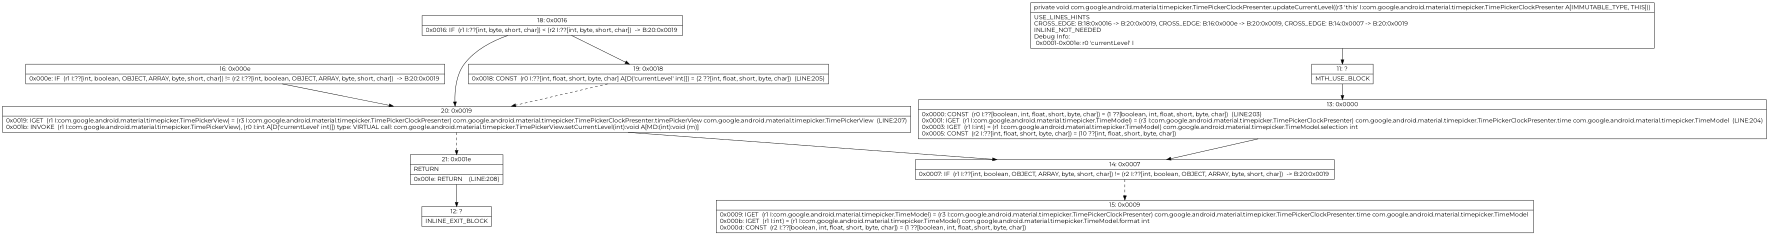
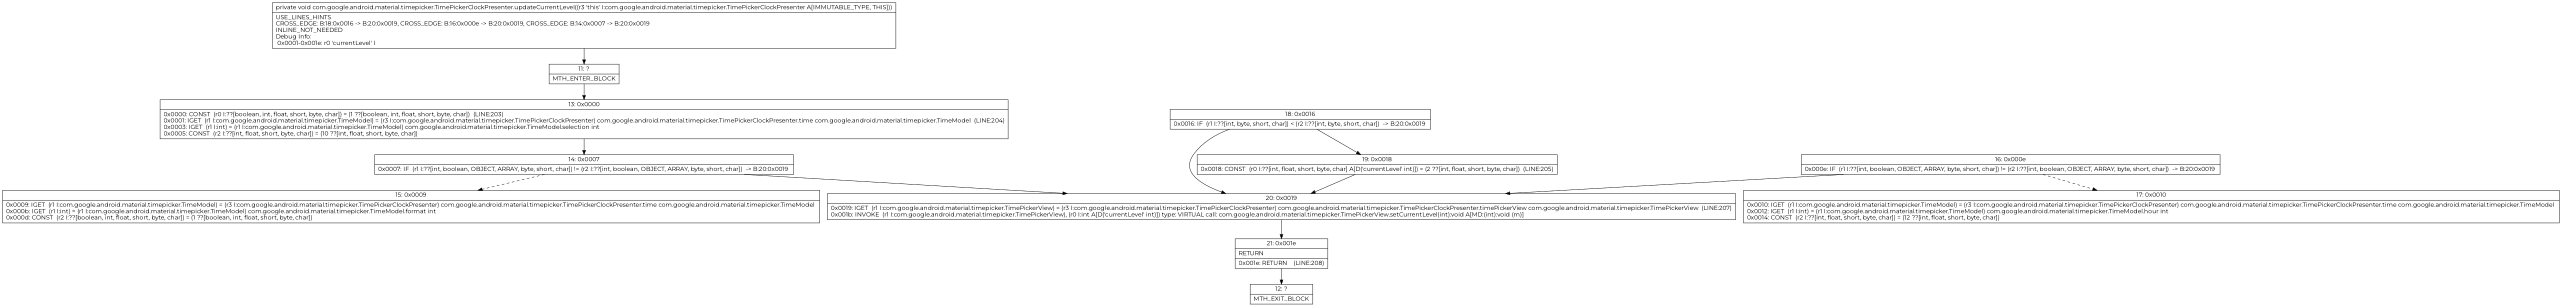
node "11: ?": text "MTH_USE_BLOCK" -> "MTH_ENTER_BLOCK"
edge "19: 0x0018" -> "20: 0x0019": style dashed -> solid
edge "20: 0x0019" -> "21: 0x001e": style dashed -> solid
edge "20: 0x0019" -> "14: 0x0007": reversed
node "17: 0x0010": added
node "12: ?": text "INLINE_EXIT_BLOCK" -> "MTH_EXIT_BLOCK"
